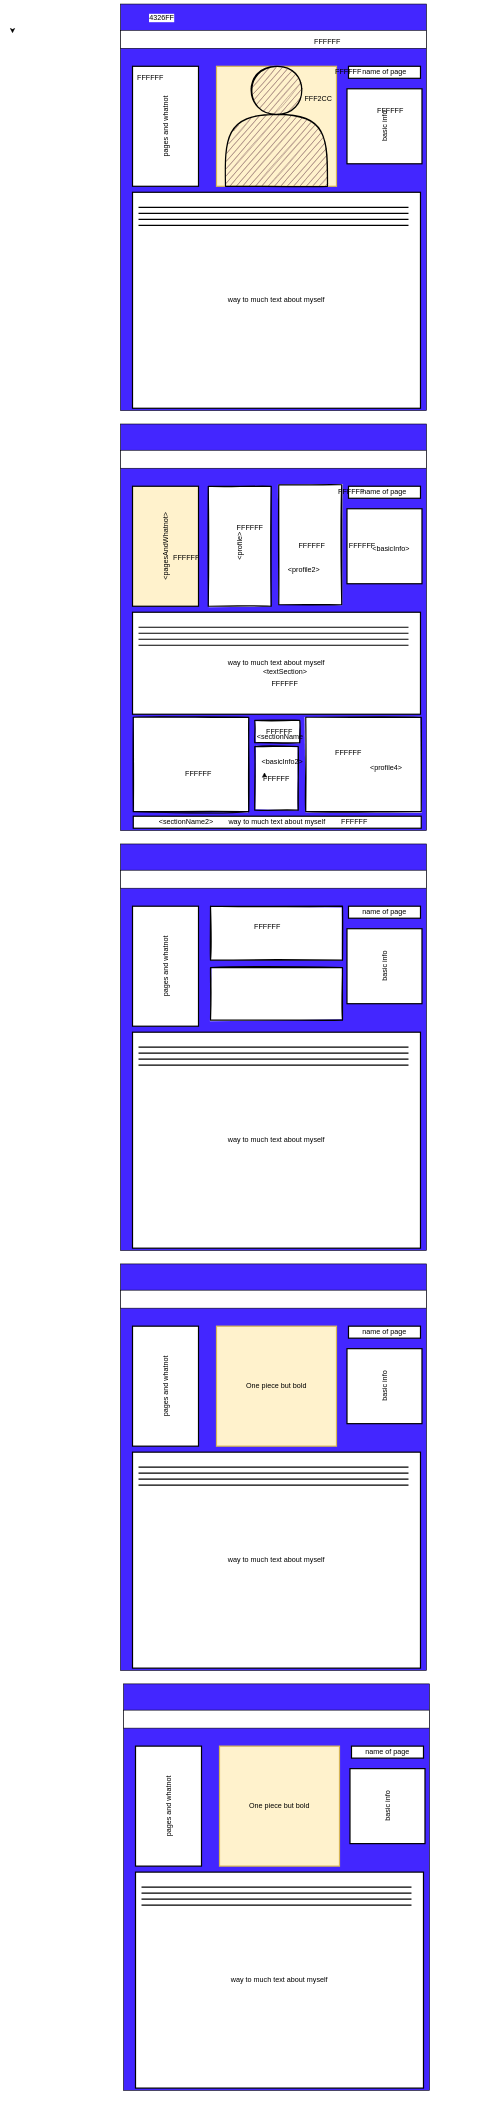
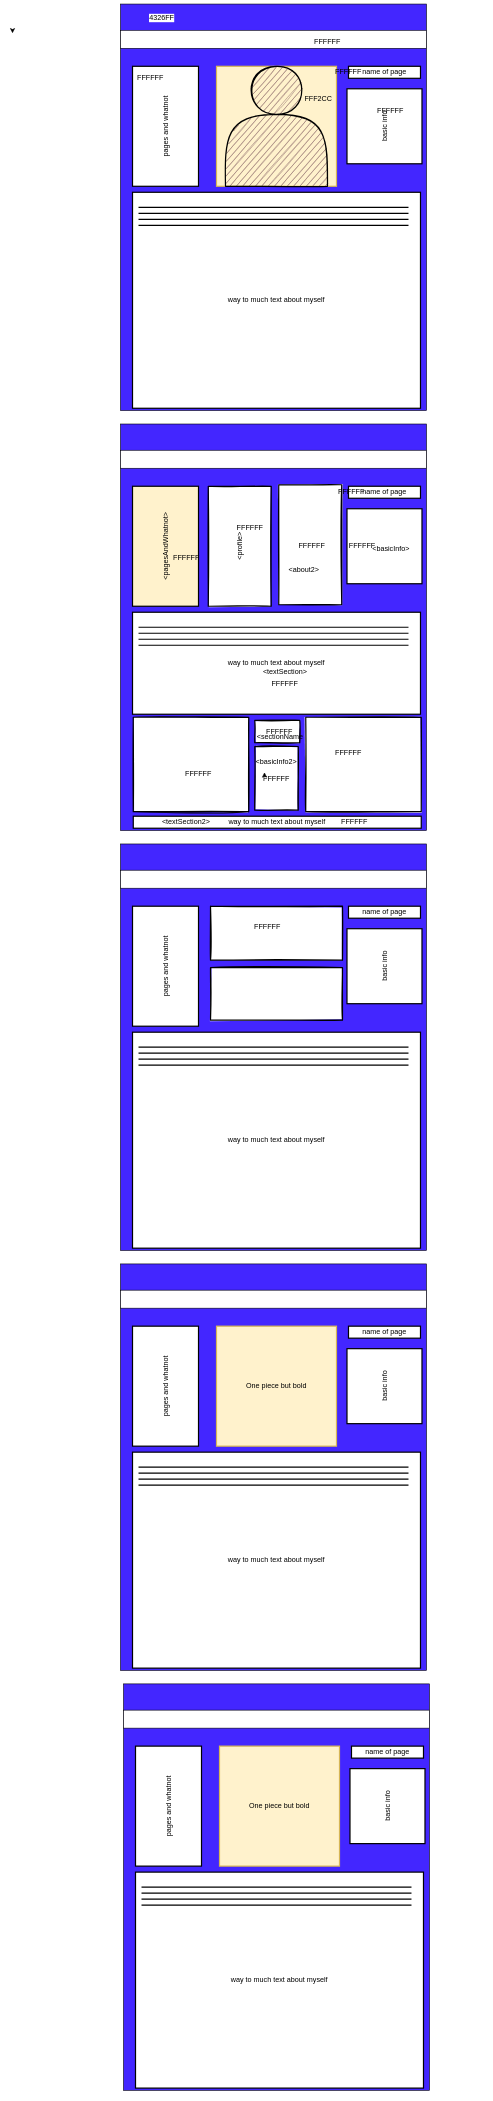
node "<profile2>": label "<profile2>" -> "<about2>"
node "<basicInfo2>": moved (282, 762) -> (276, 762)
node "<profile4>": removed
node "<sectionName2>": label "<sectionName2>" -> "<textSection2>"
